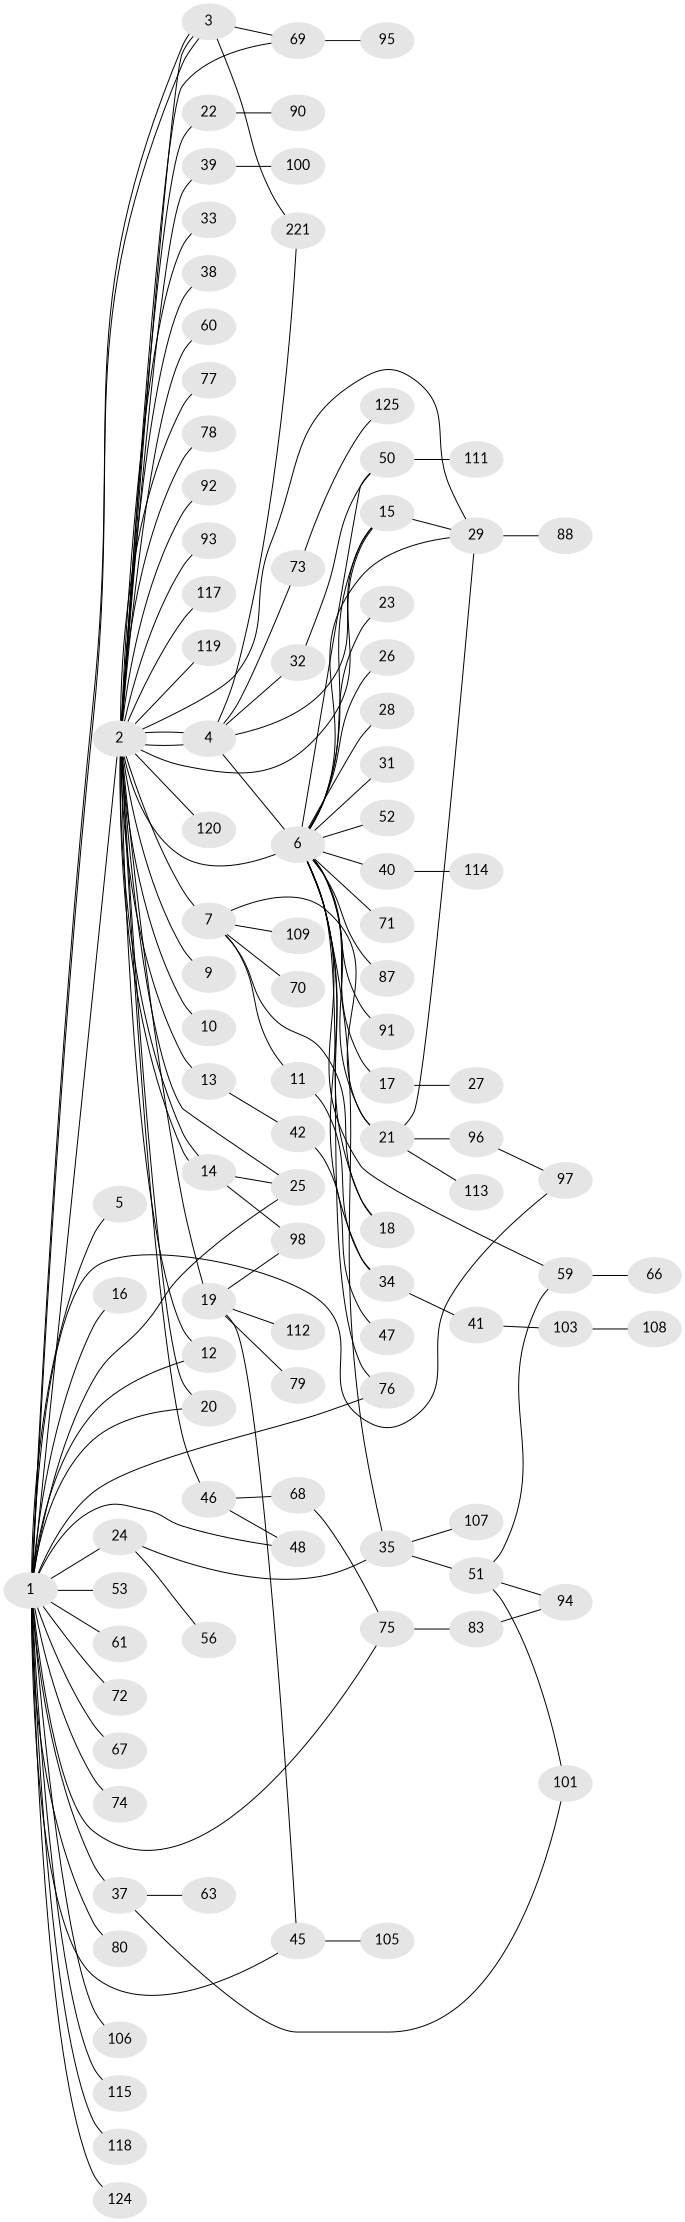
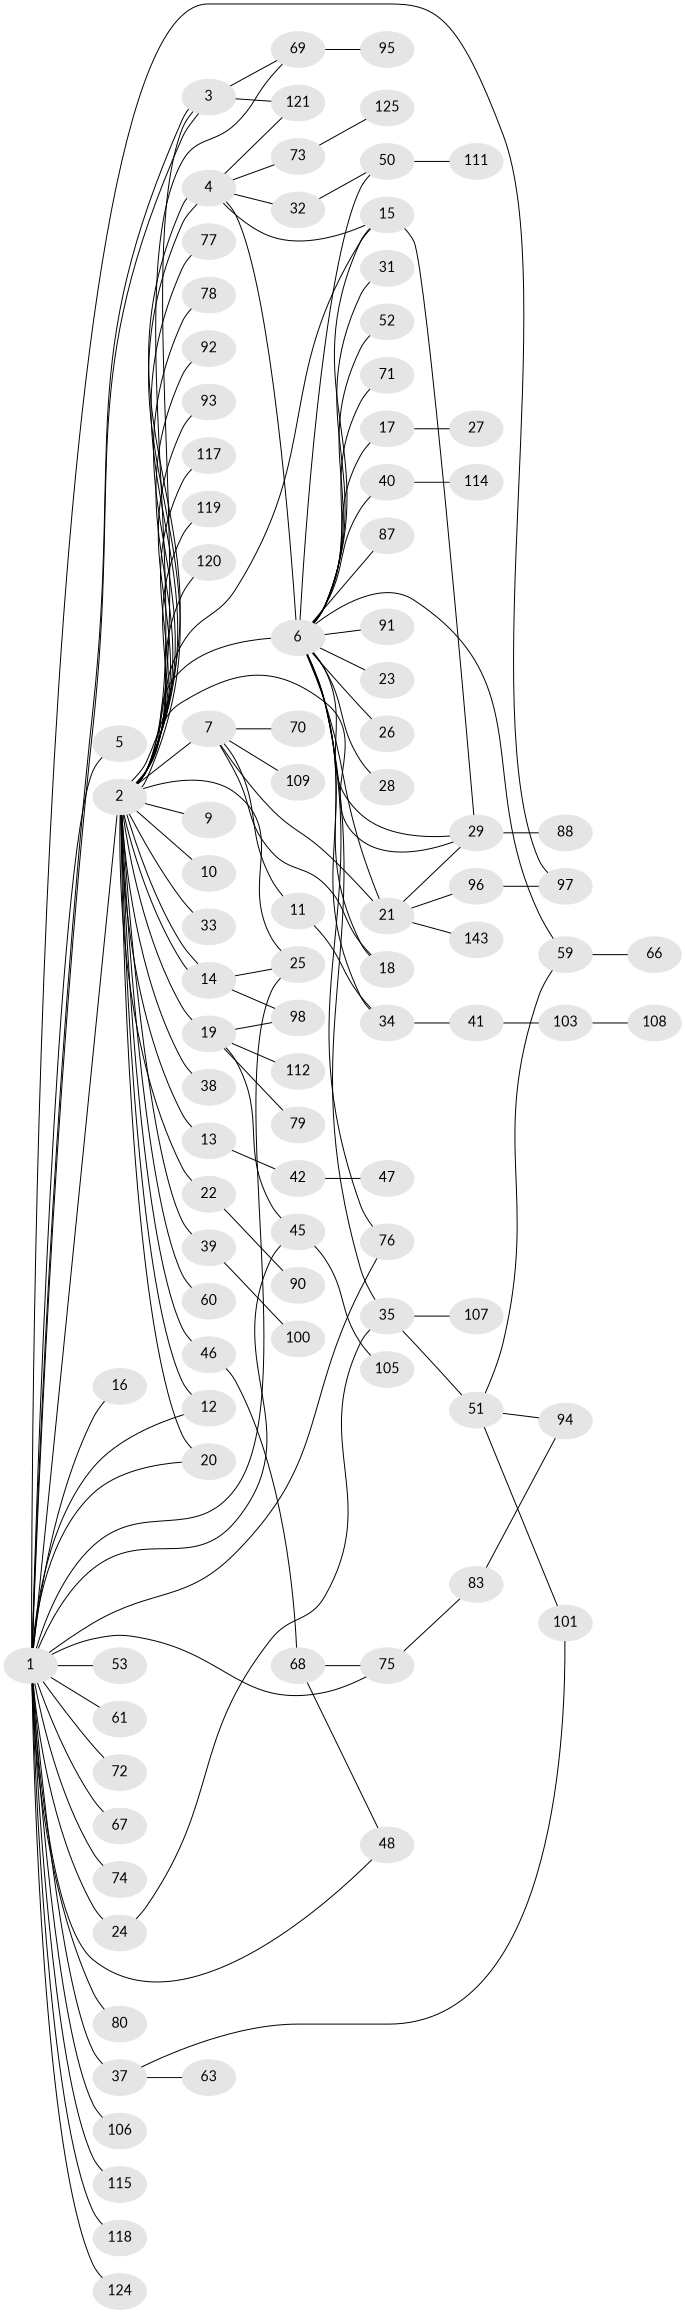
node "221": label "221" -> "121"
node "113": label "113" -> "143"
edge "46" -- "48": now "68" -- "48"
node "56": removed
